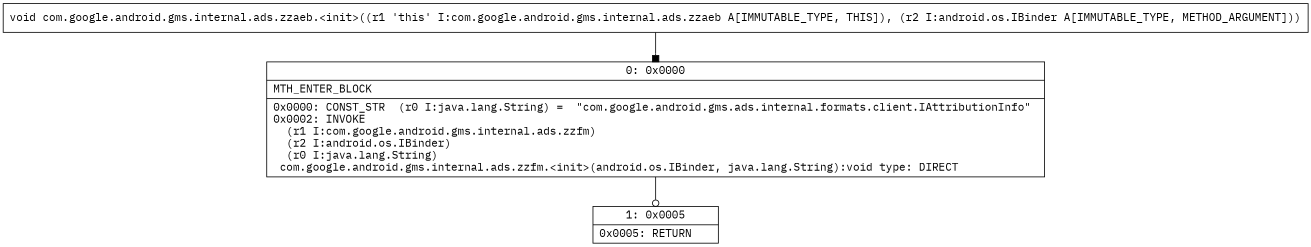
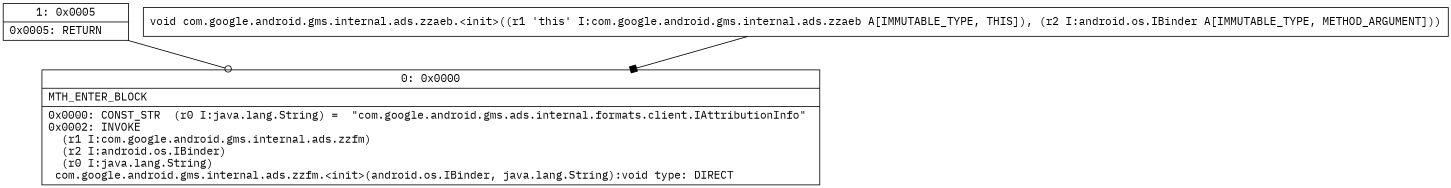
edge "0: 0x0000" -> "1: 0x0005": reversed
